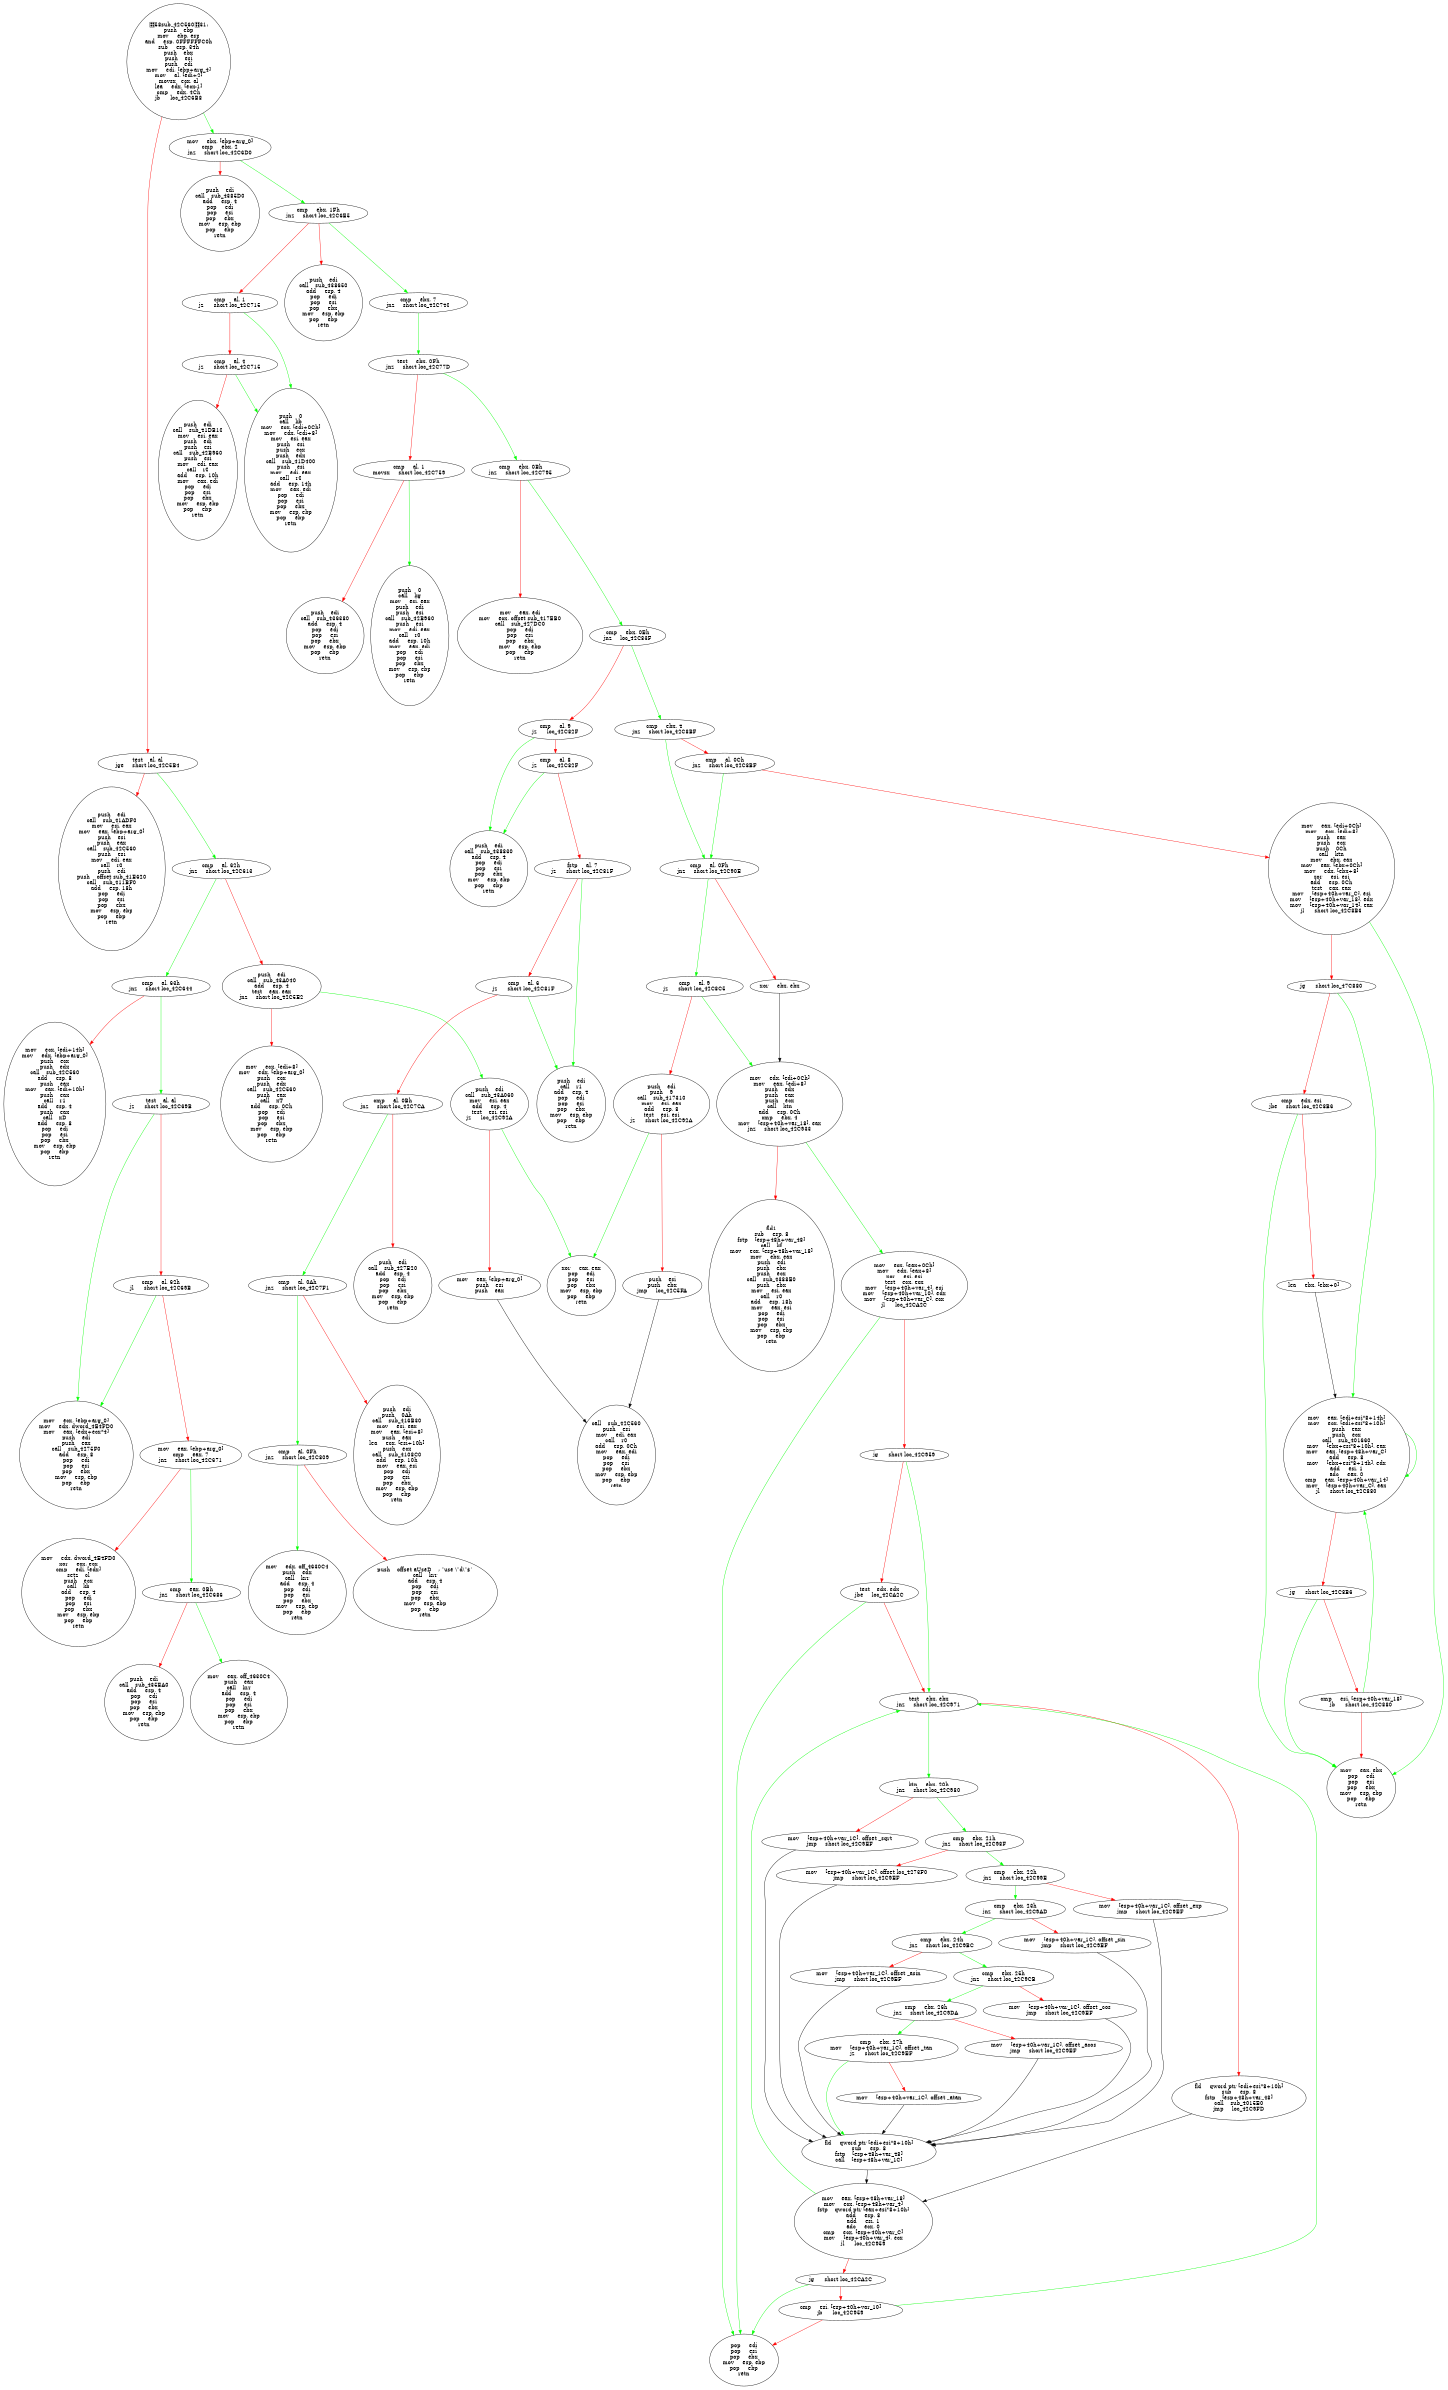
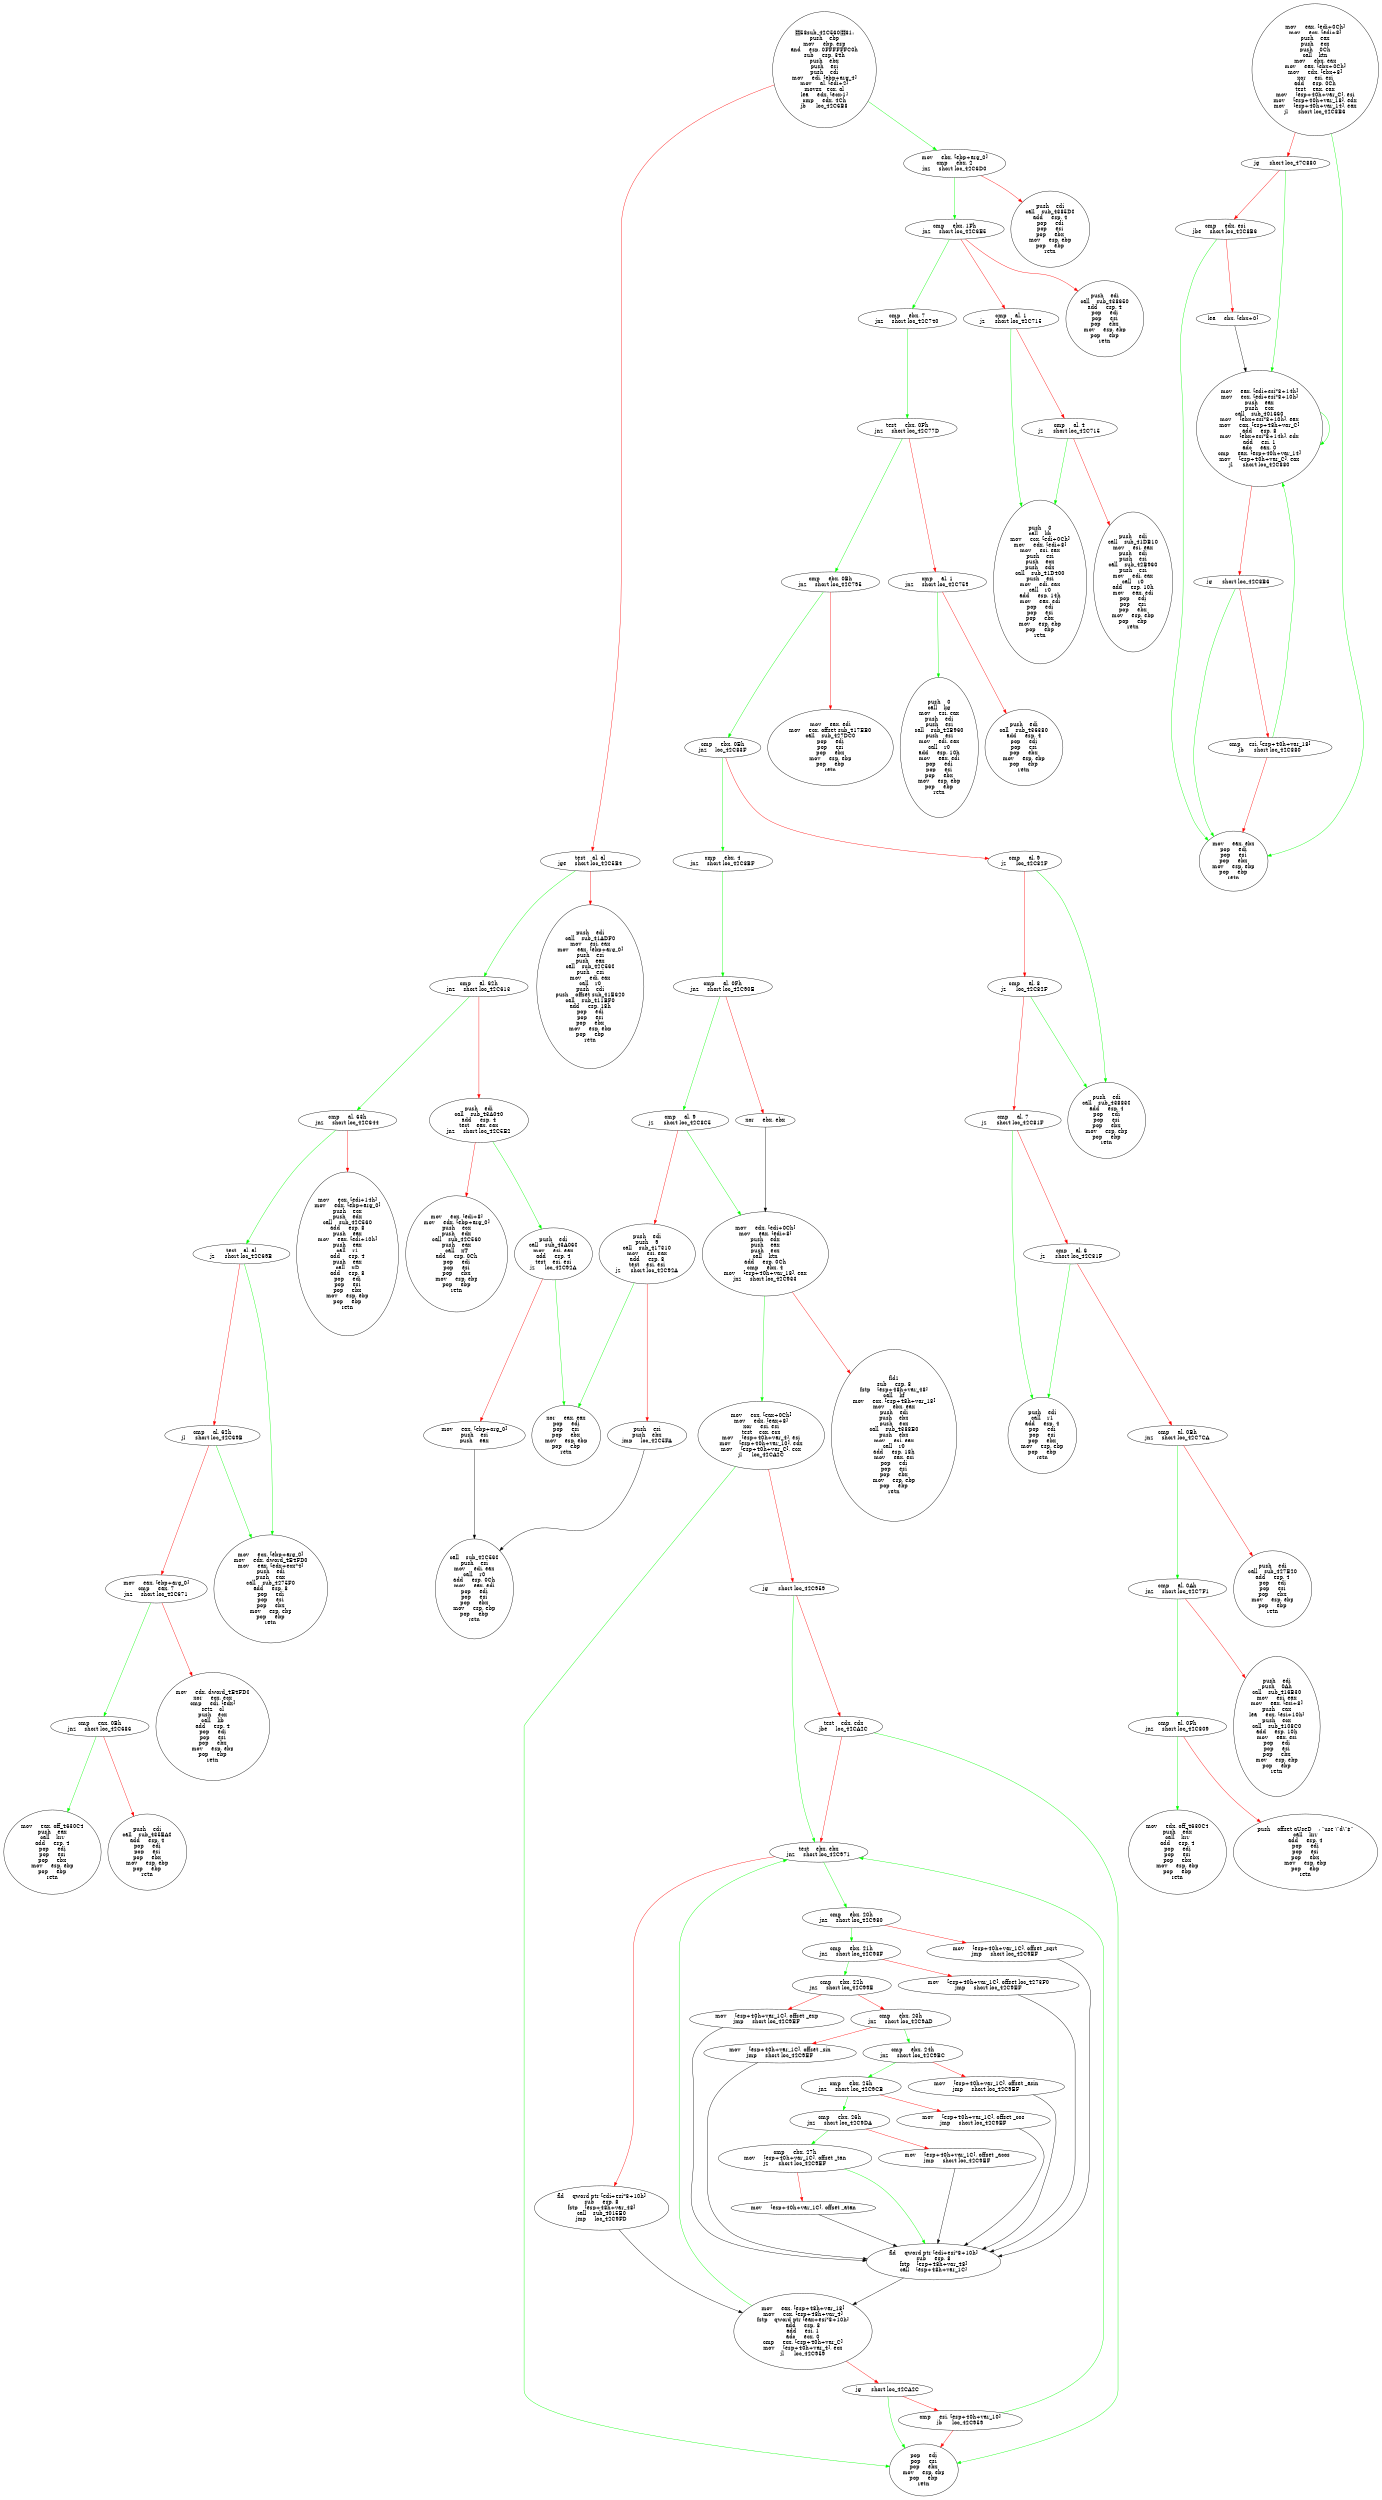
node "cmp     al, 1 movsx     short loc_42C759": label "cmp     al, 1 movsx     short loc_42C759" -> "cmp     al, 1 jnz     short loc_42C759"
node "cmp     al, 0Ch jnz     short loc_42C8BF": removed
node "fstp     al, 7 jz      short loc_42C81F": label "fstp     al, 7 jz      short loc_42C81F" -> "cmp     al, 7 jz      short loc_42C81F"
node "ktn     ebx, 20h jnz     short loc_42C980": label "ktn     ebx, 20h jnz     short loc_42C980" -> "cmp     ebx, 20h jnz     short loc_42C980"
edge "cmp     ebx, 22h jnz     short loc_42C99E" -> "cmp     ebx, 23h jnz     short loc_42C9AD": color green -> red
